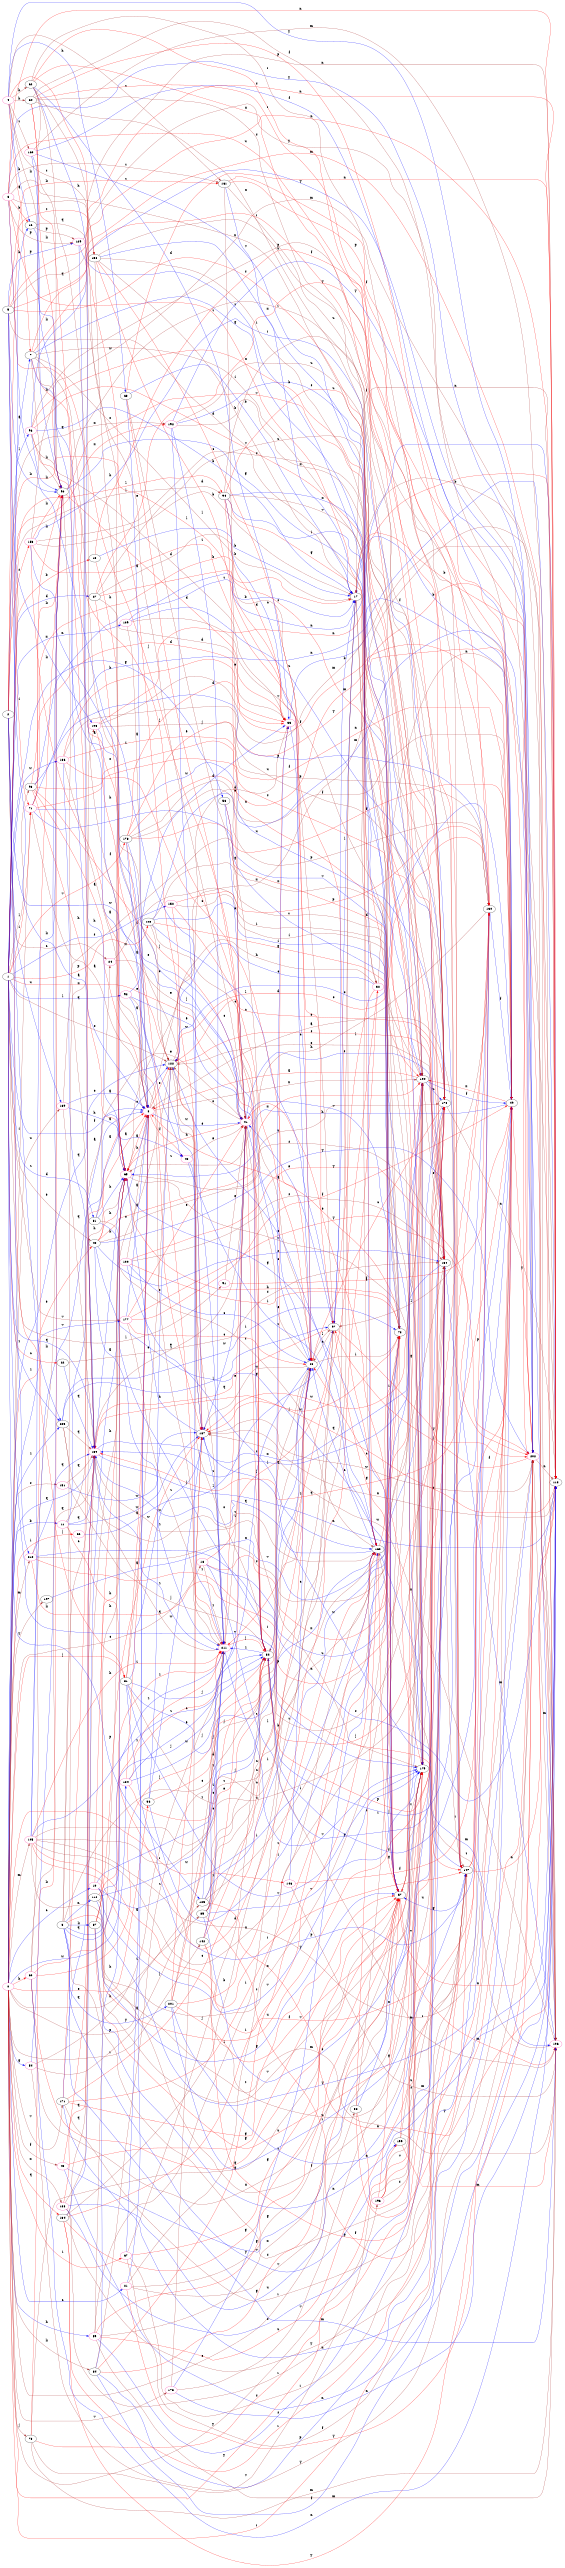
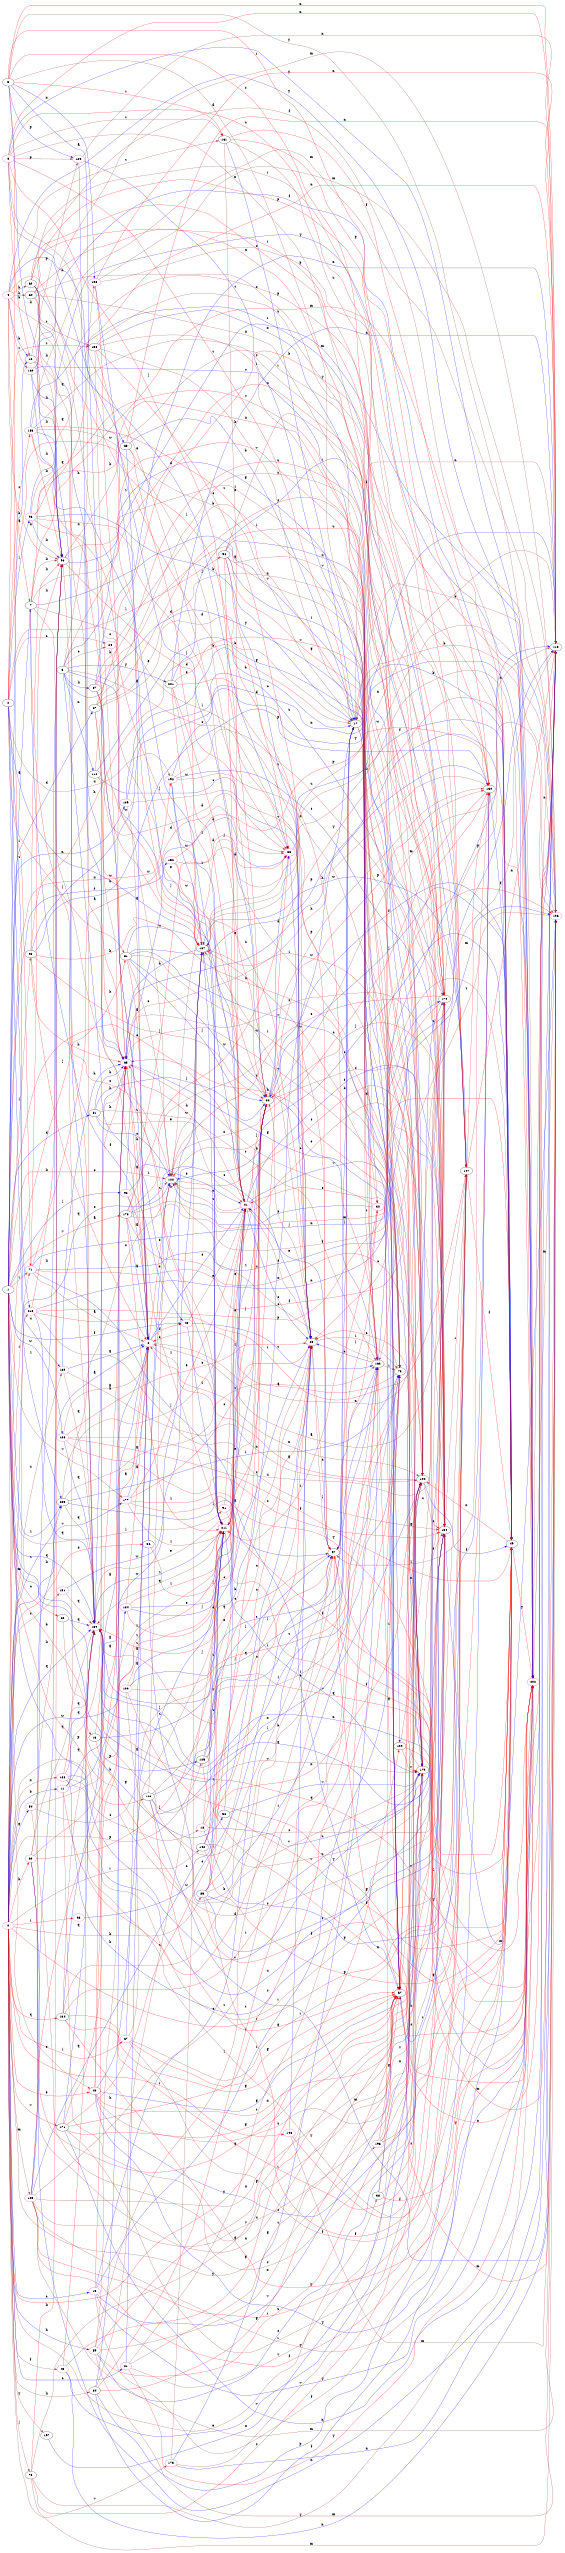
edge "1" -> "94": removed, label "l"
edge "32" -> "113": removed, label "n"
edge "162" -> "122": color blue -> brown
edge "38" -> "162": removed, label "t"
